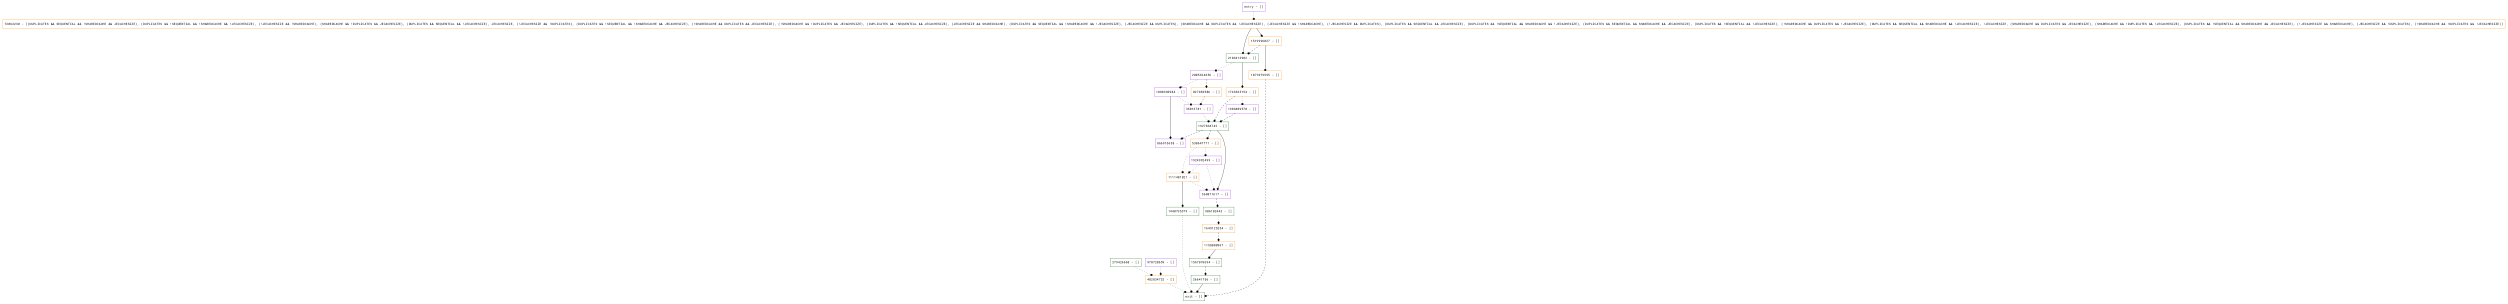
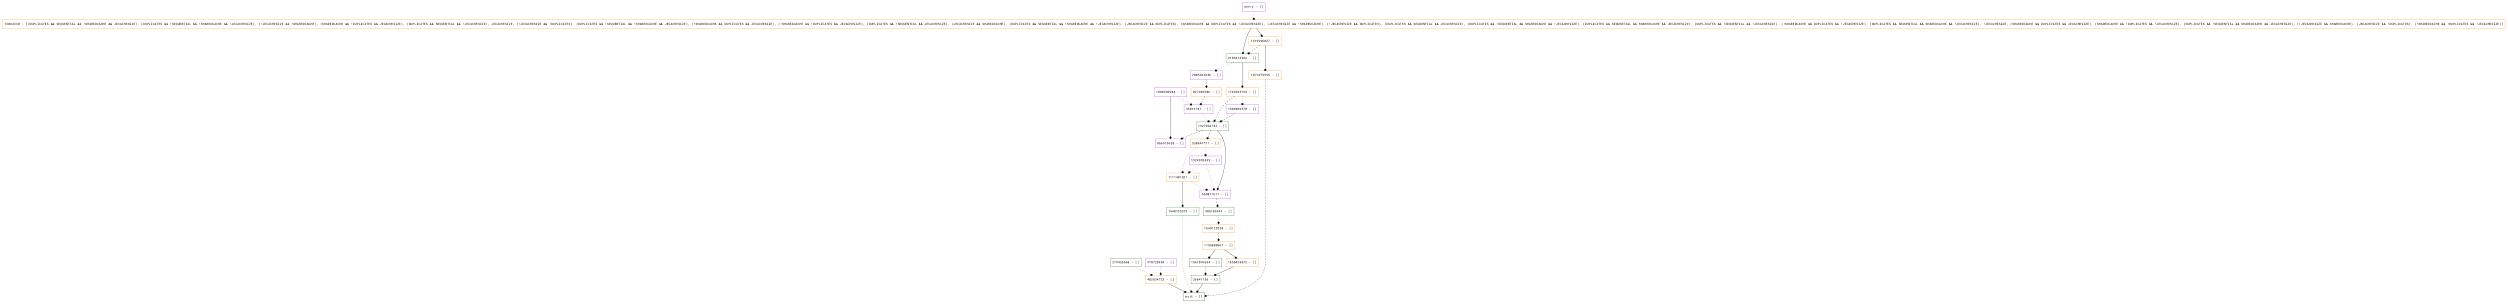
edge "2005324656 - []" -> "1888330984 - []": removed
node "1656429072 - []": added
edge "482834732 - []" -> "exit - []": style dotted -> solid
